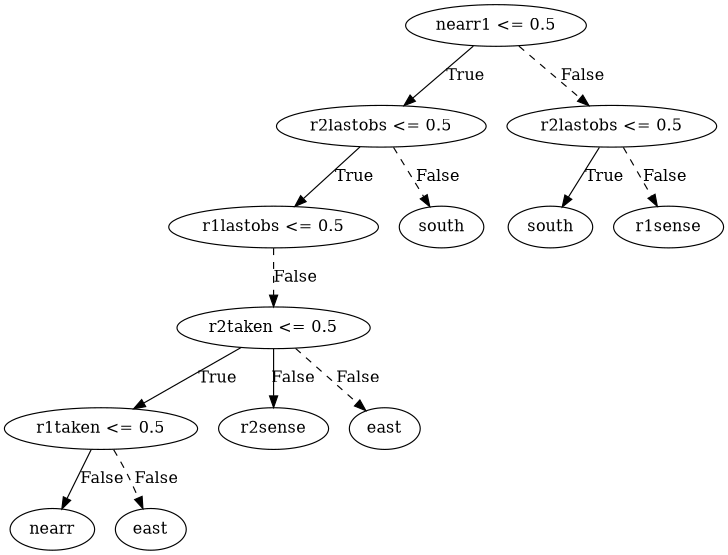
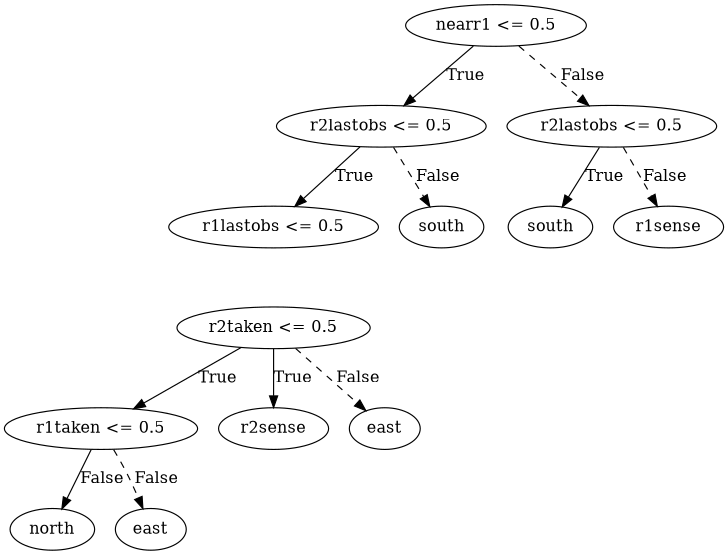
edge "r1lastobs <= 0.5" -> "r2taken <= 0.5": removed, label "False"
edge "r2taken <= 0.5" -> "r2sense": label "False" -> "True"
node "nearr": label "nearr" -> "north"
